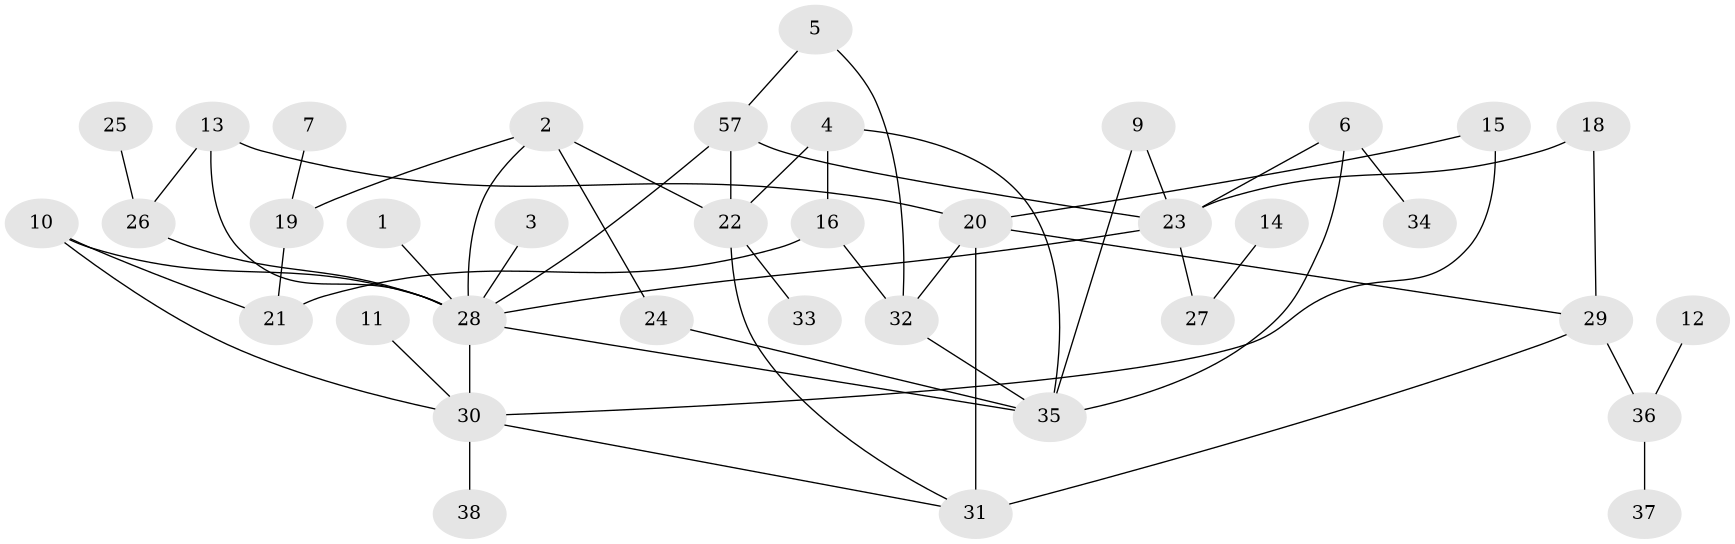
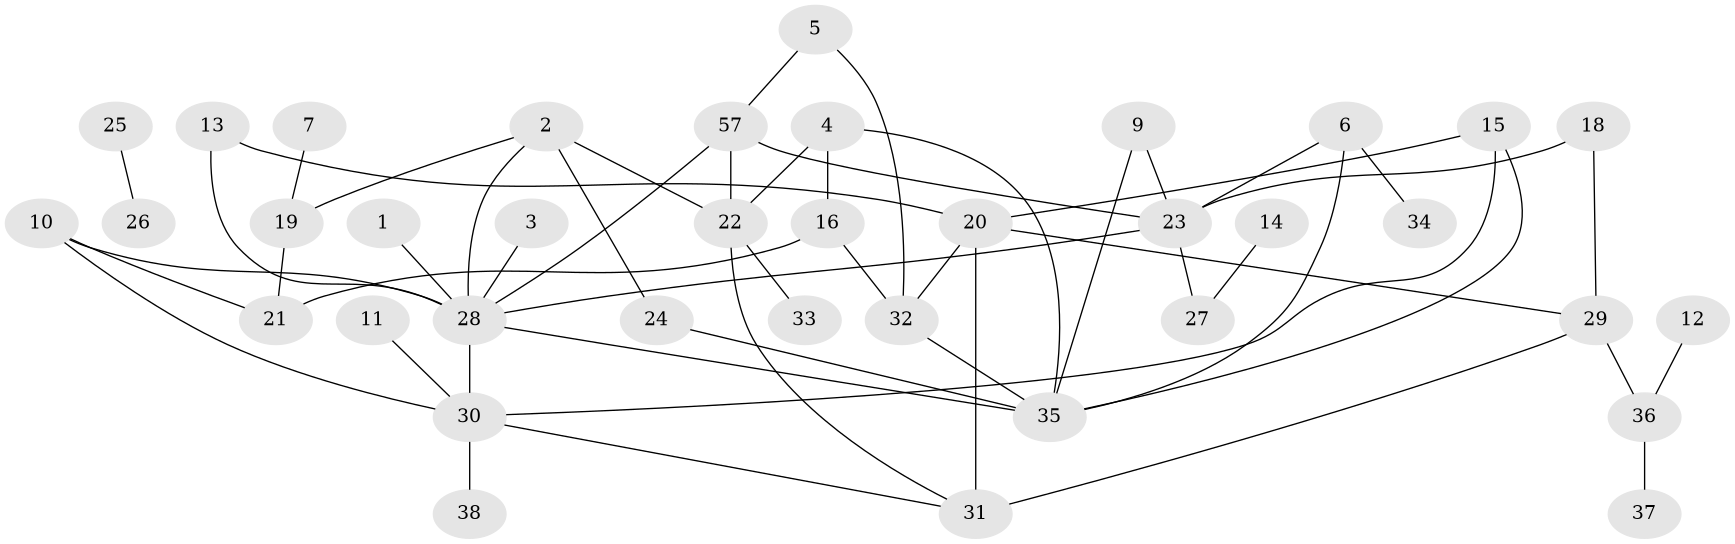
edge "13" -- "26": removed
edge "26" -- "28": removed
edge "15" -- "35": added
